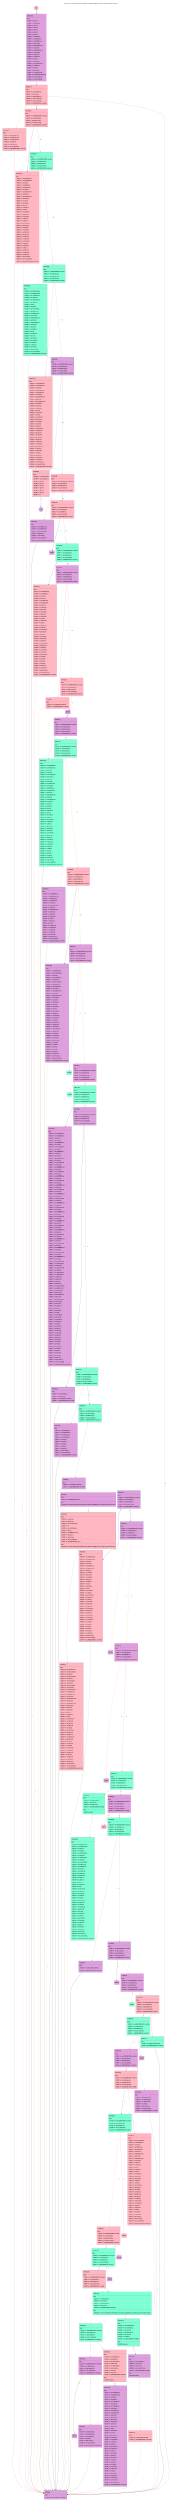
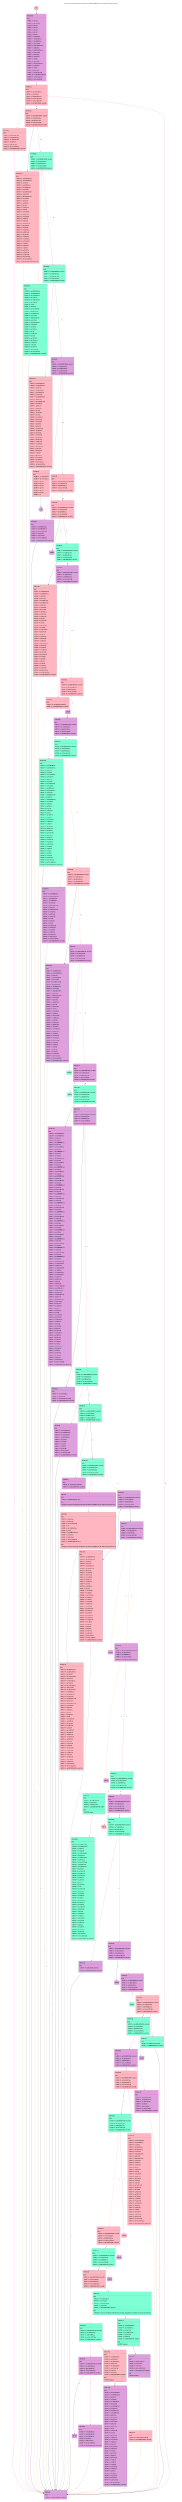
node "0x40182c [28]": added
